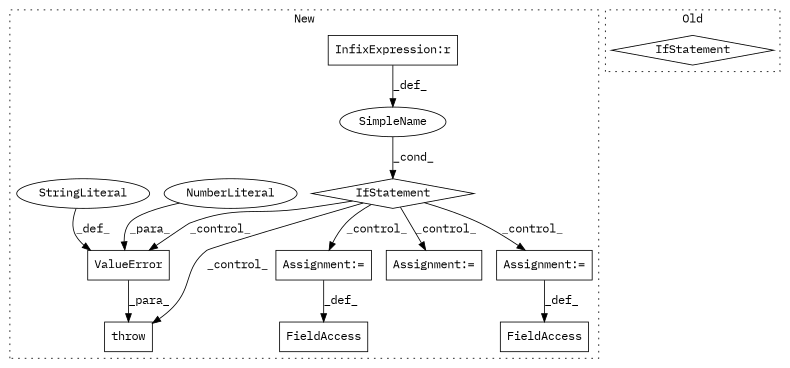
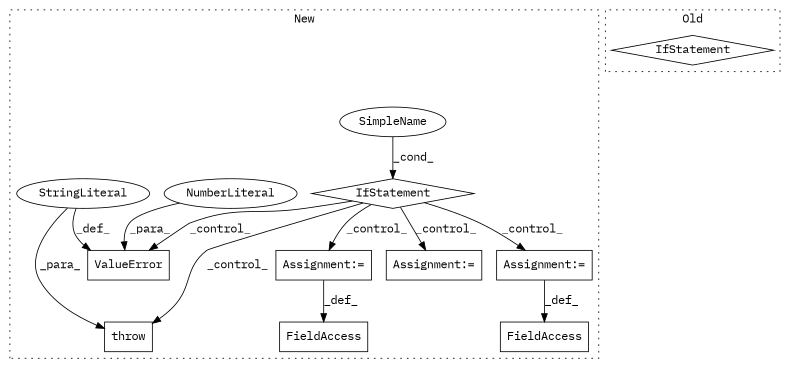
node "InfixExpression:r": removed
edge "ValueError" -> "throw": now "StringLiteral" -> "throw"
